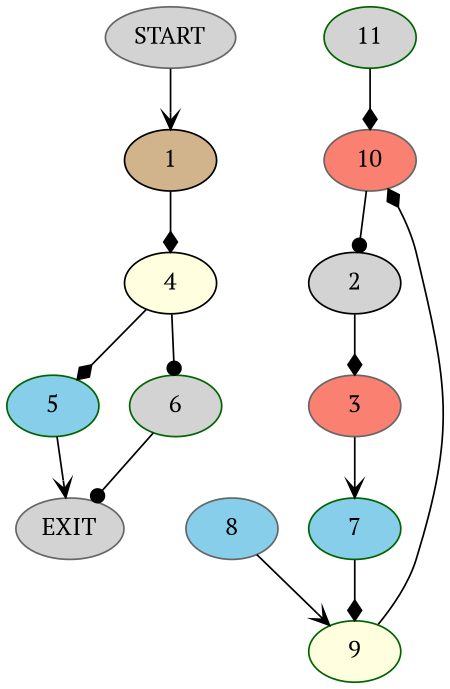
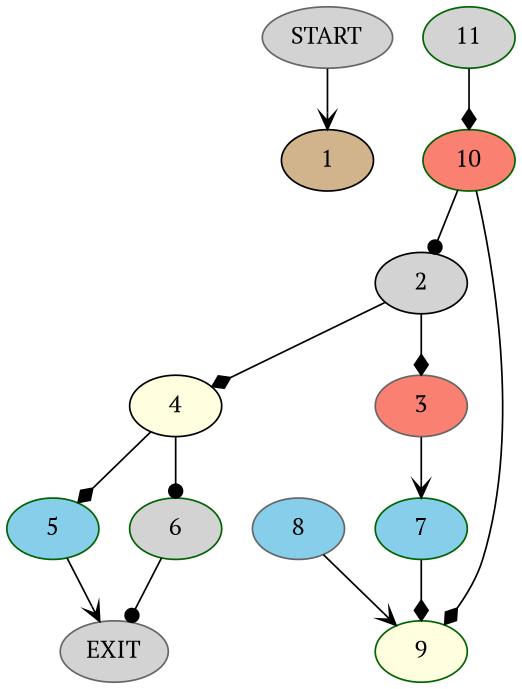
node "10": color gray40 -> darkgreen
edge "1" -> "4": now "2" -> "4"
edge "9" -> "10": reversed
